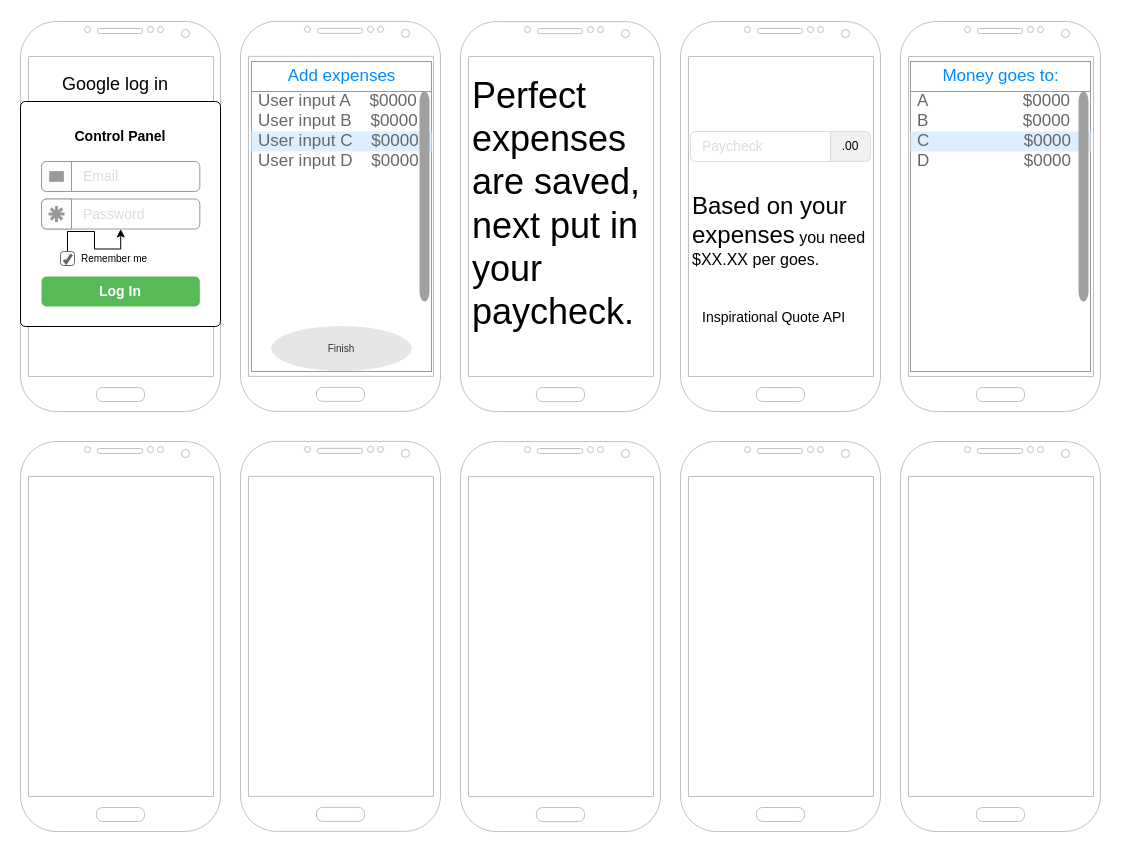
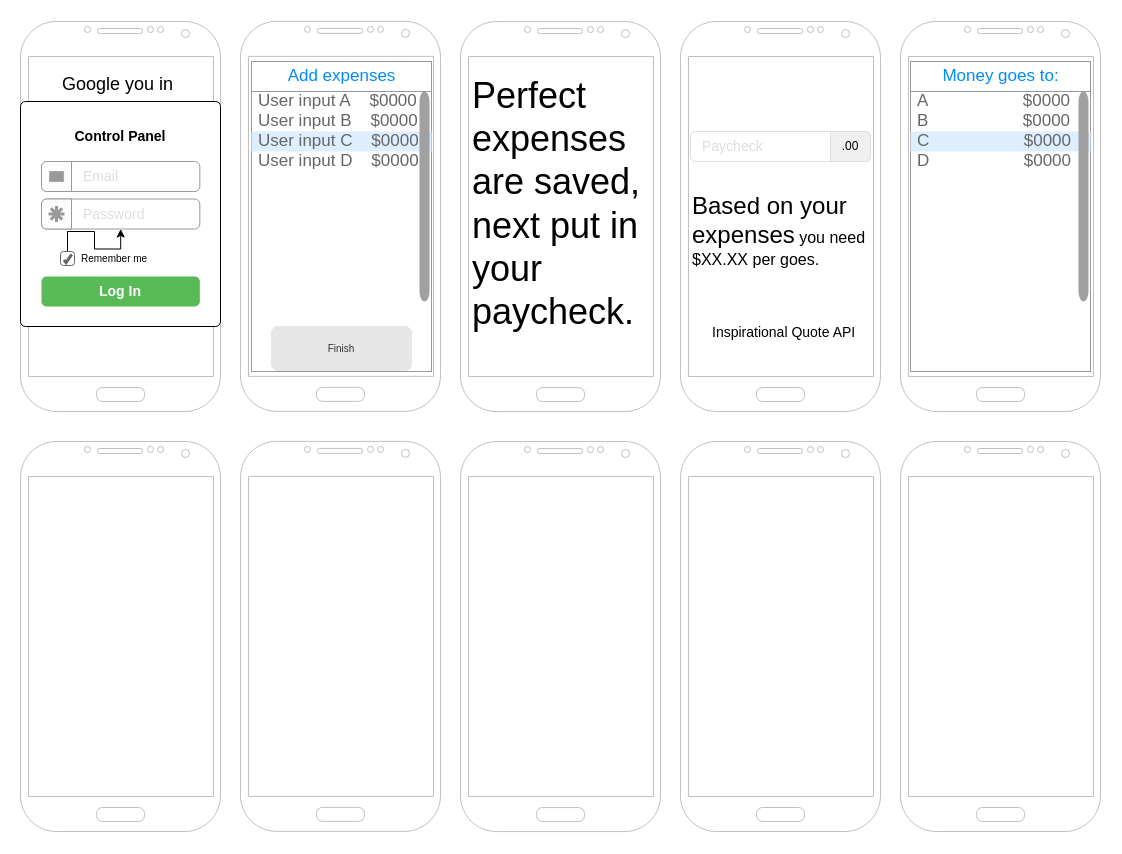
node "Google log in": label "Google log in" -> "Google you in"
node "Inspirational Quote API": moved (781, 317) -> (791, 332)
node "Finish": shape ellipse -> rounded rectangle
